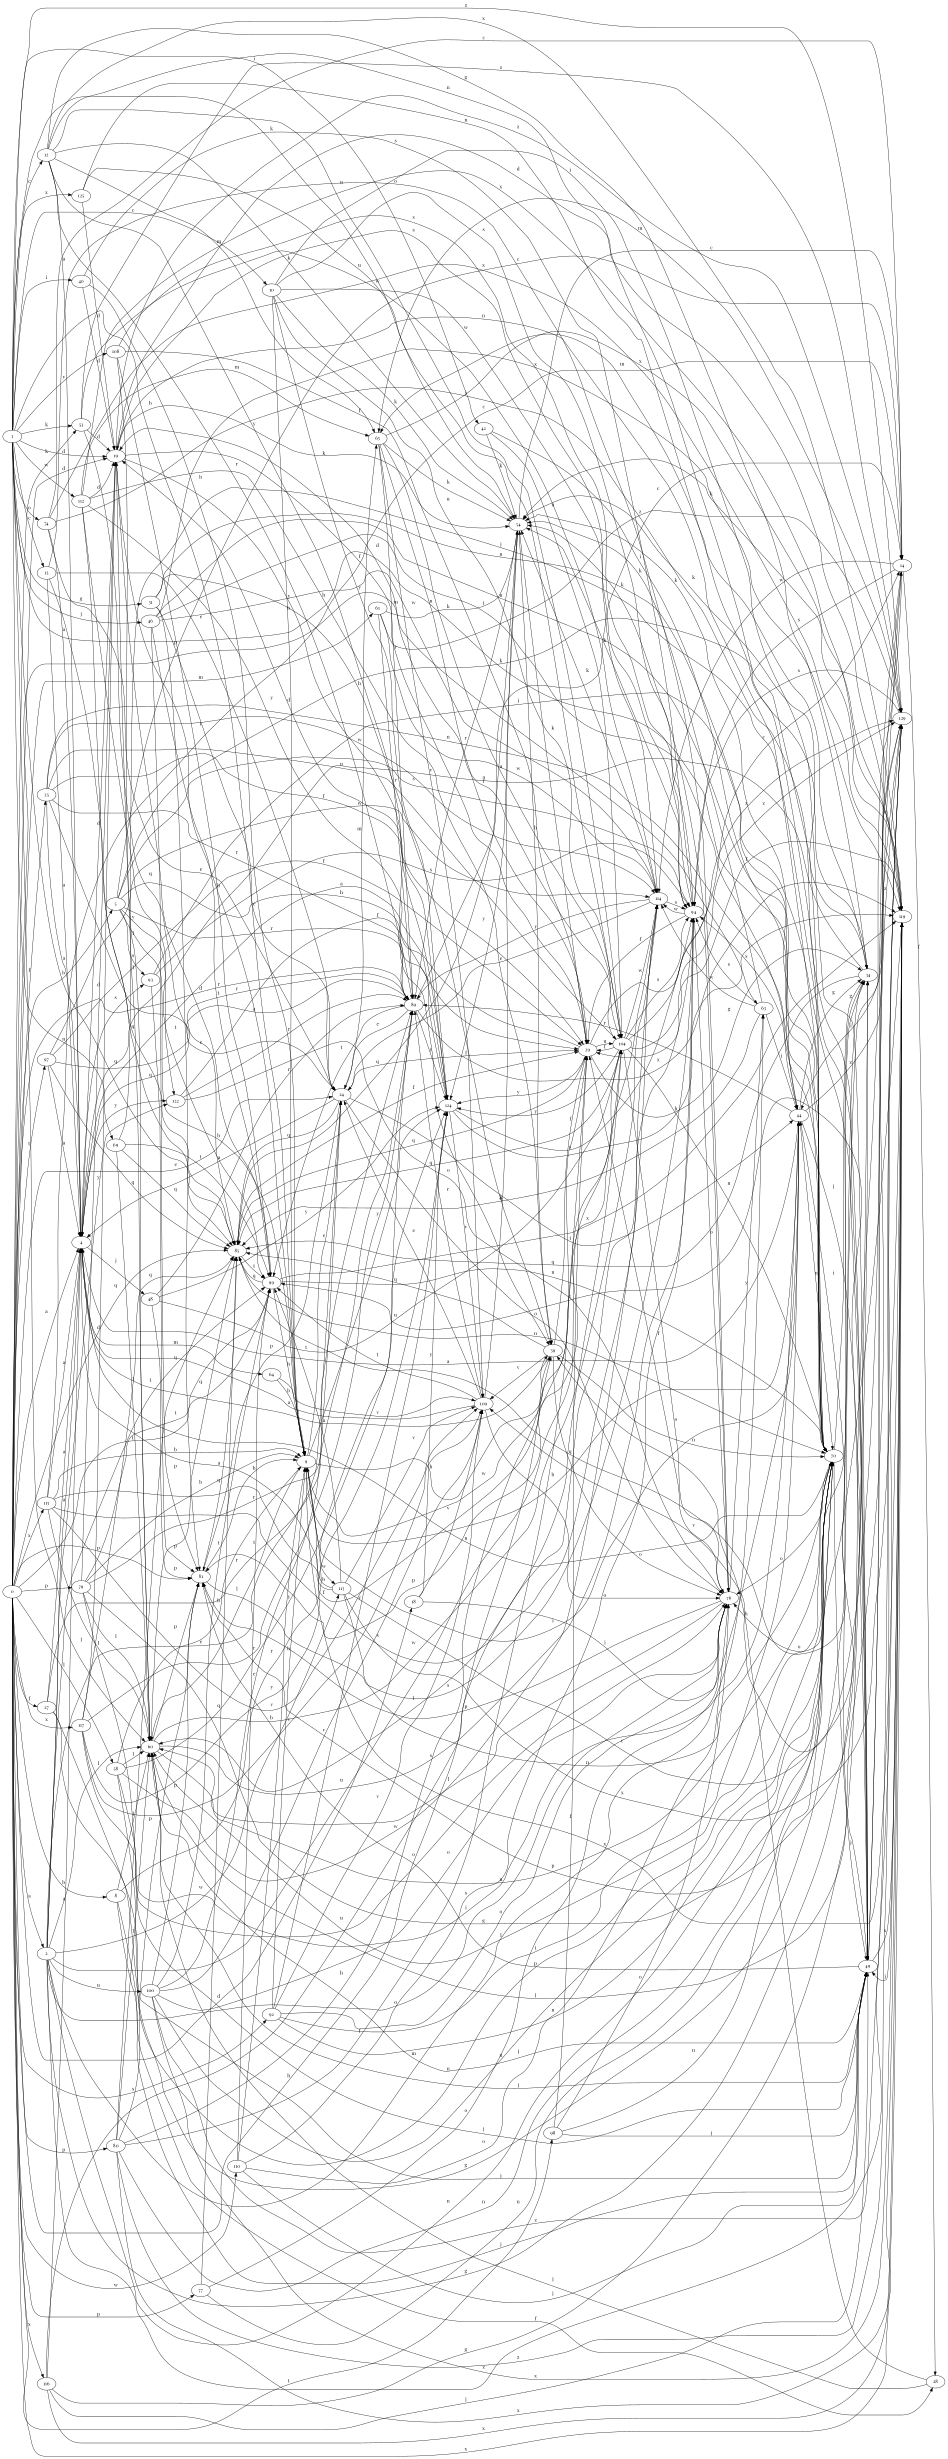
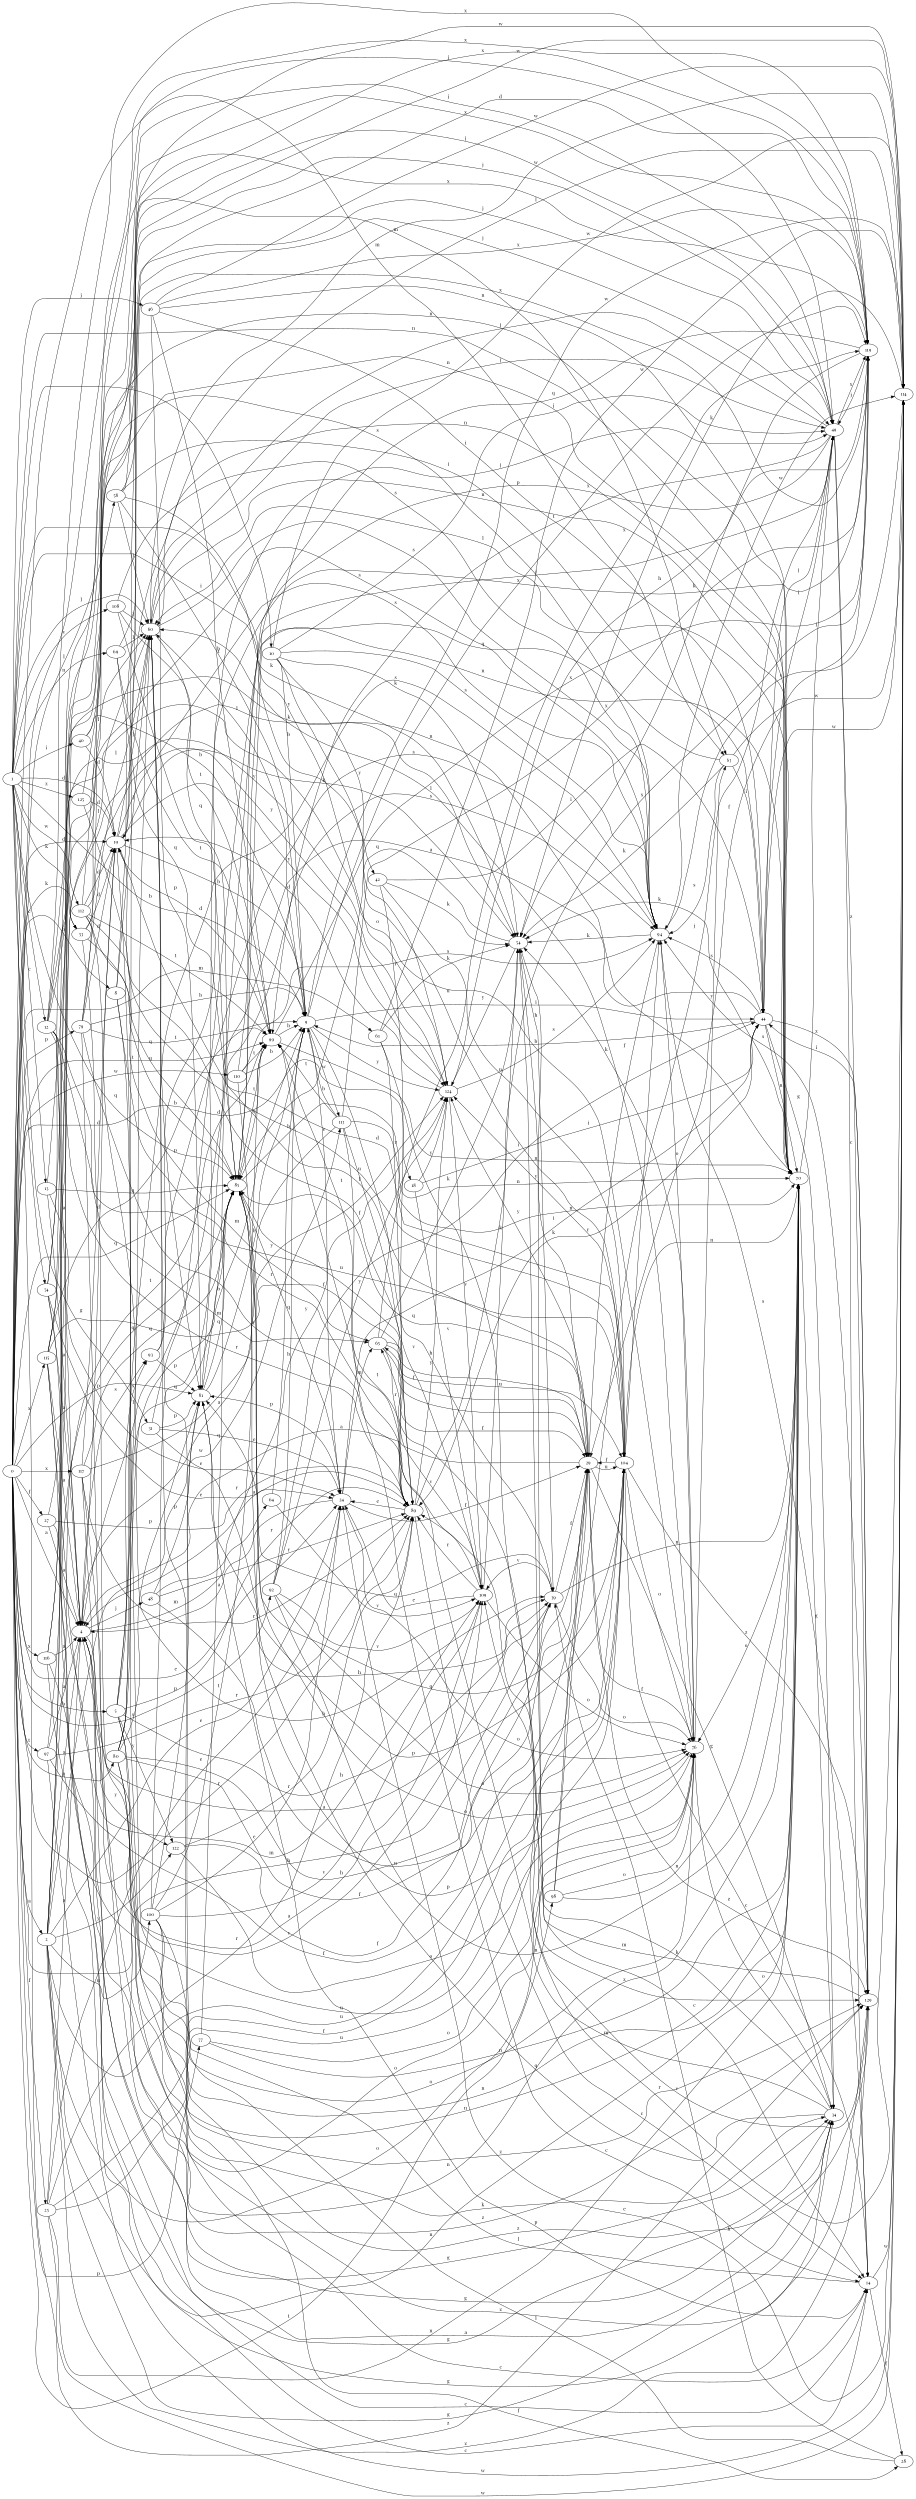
edge "54" -> "89": now "42" -> "89"
edge "104" -> "114": now "44" -> "114"
edge "115" -> "109": label "v" -> "m"
